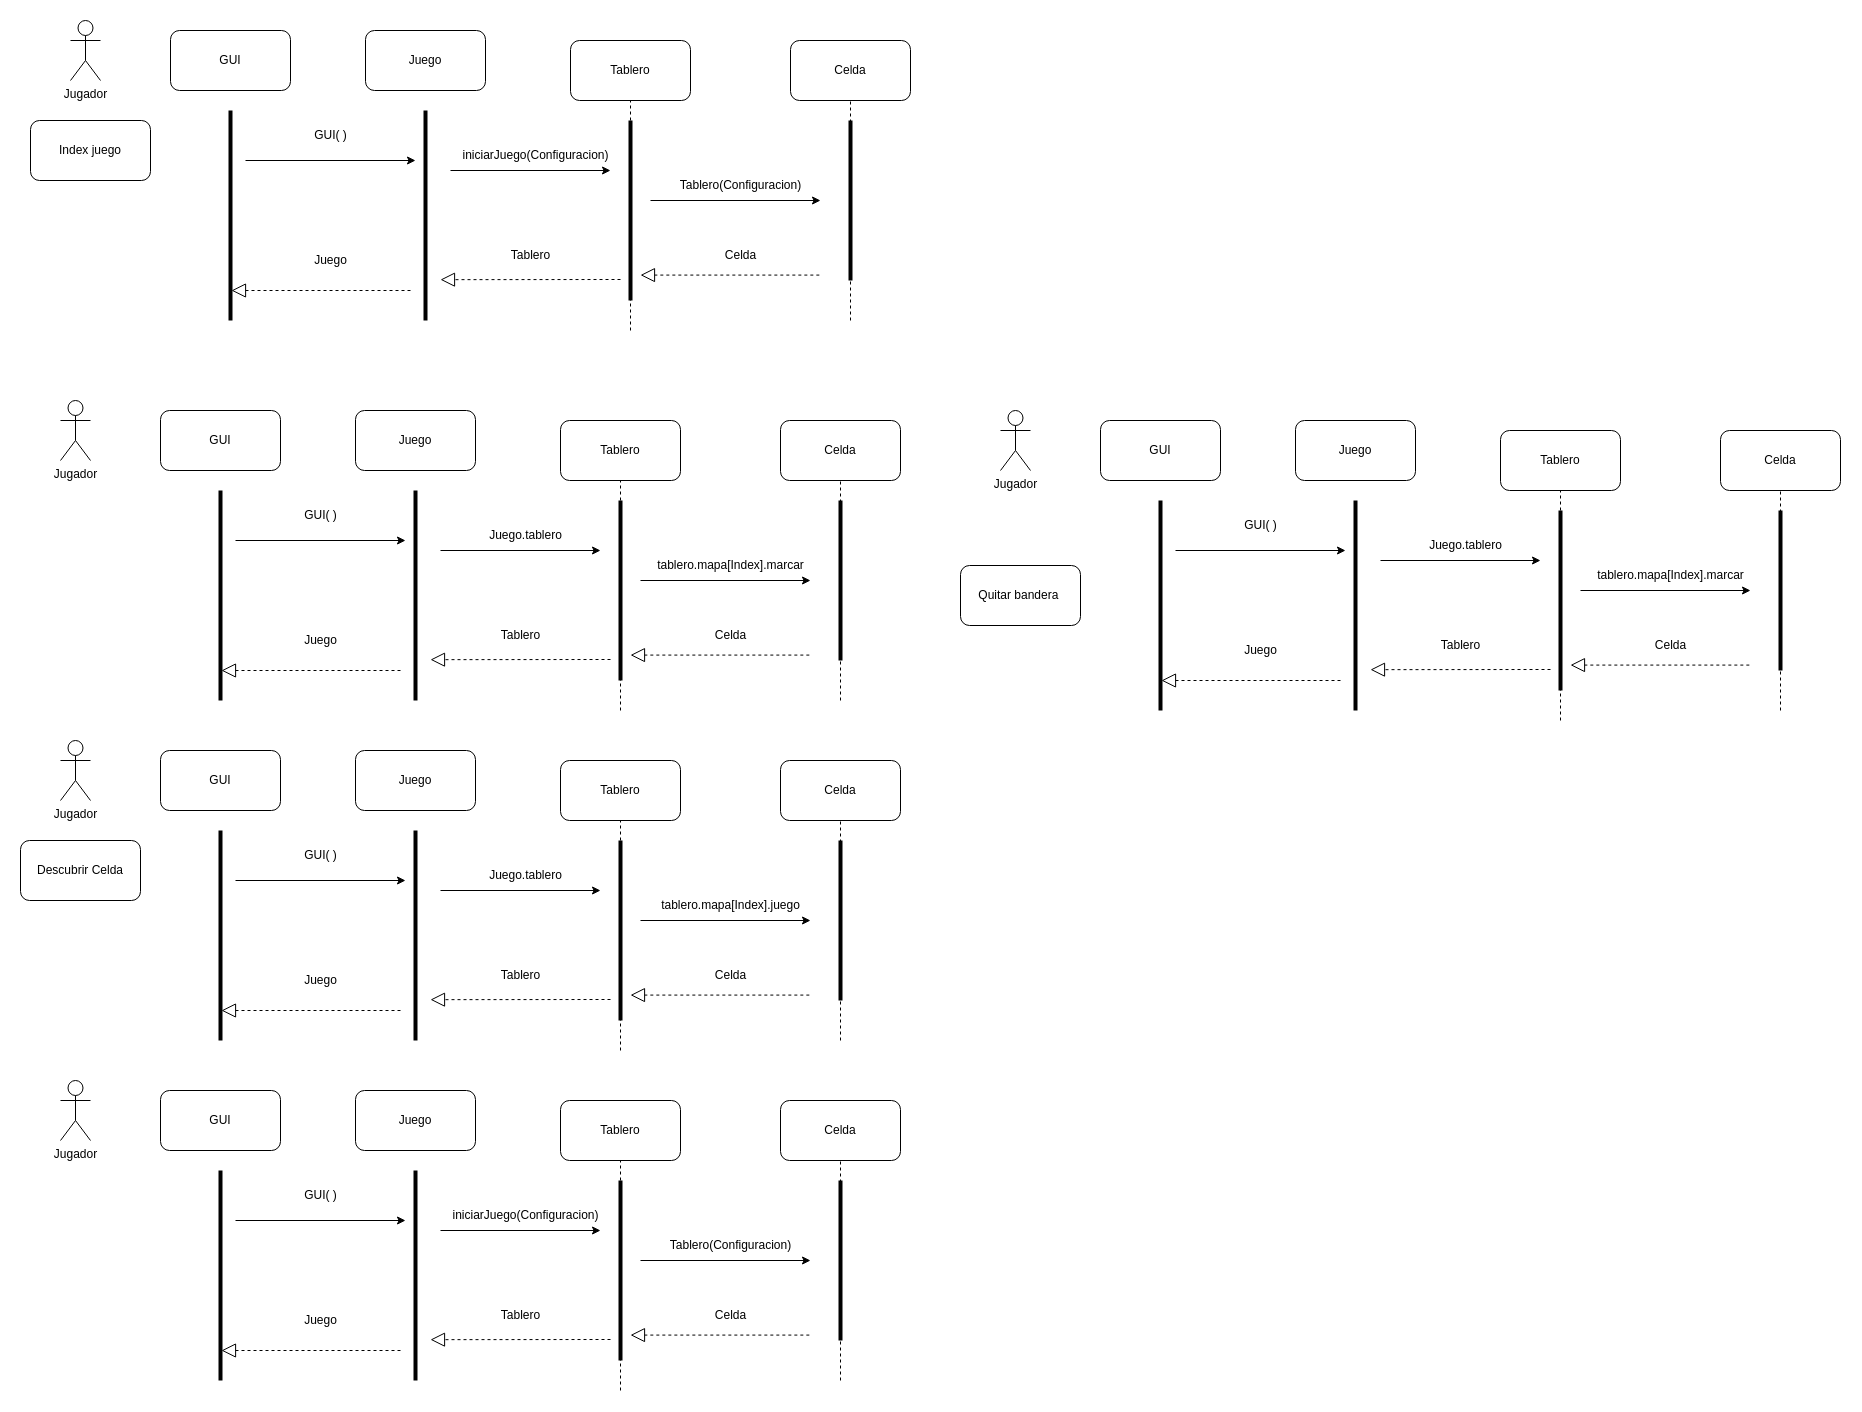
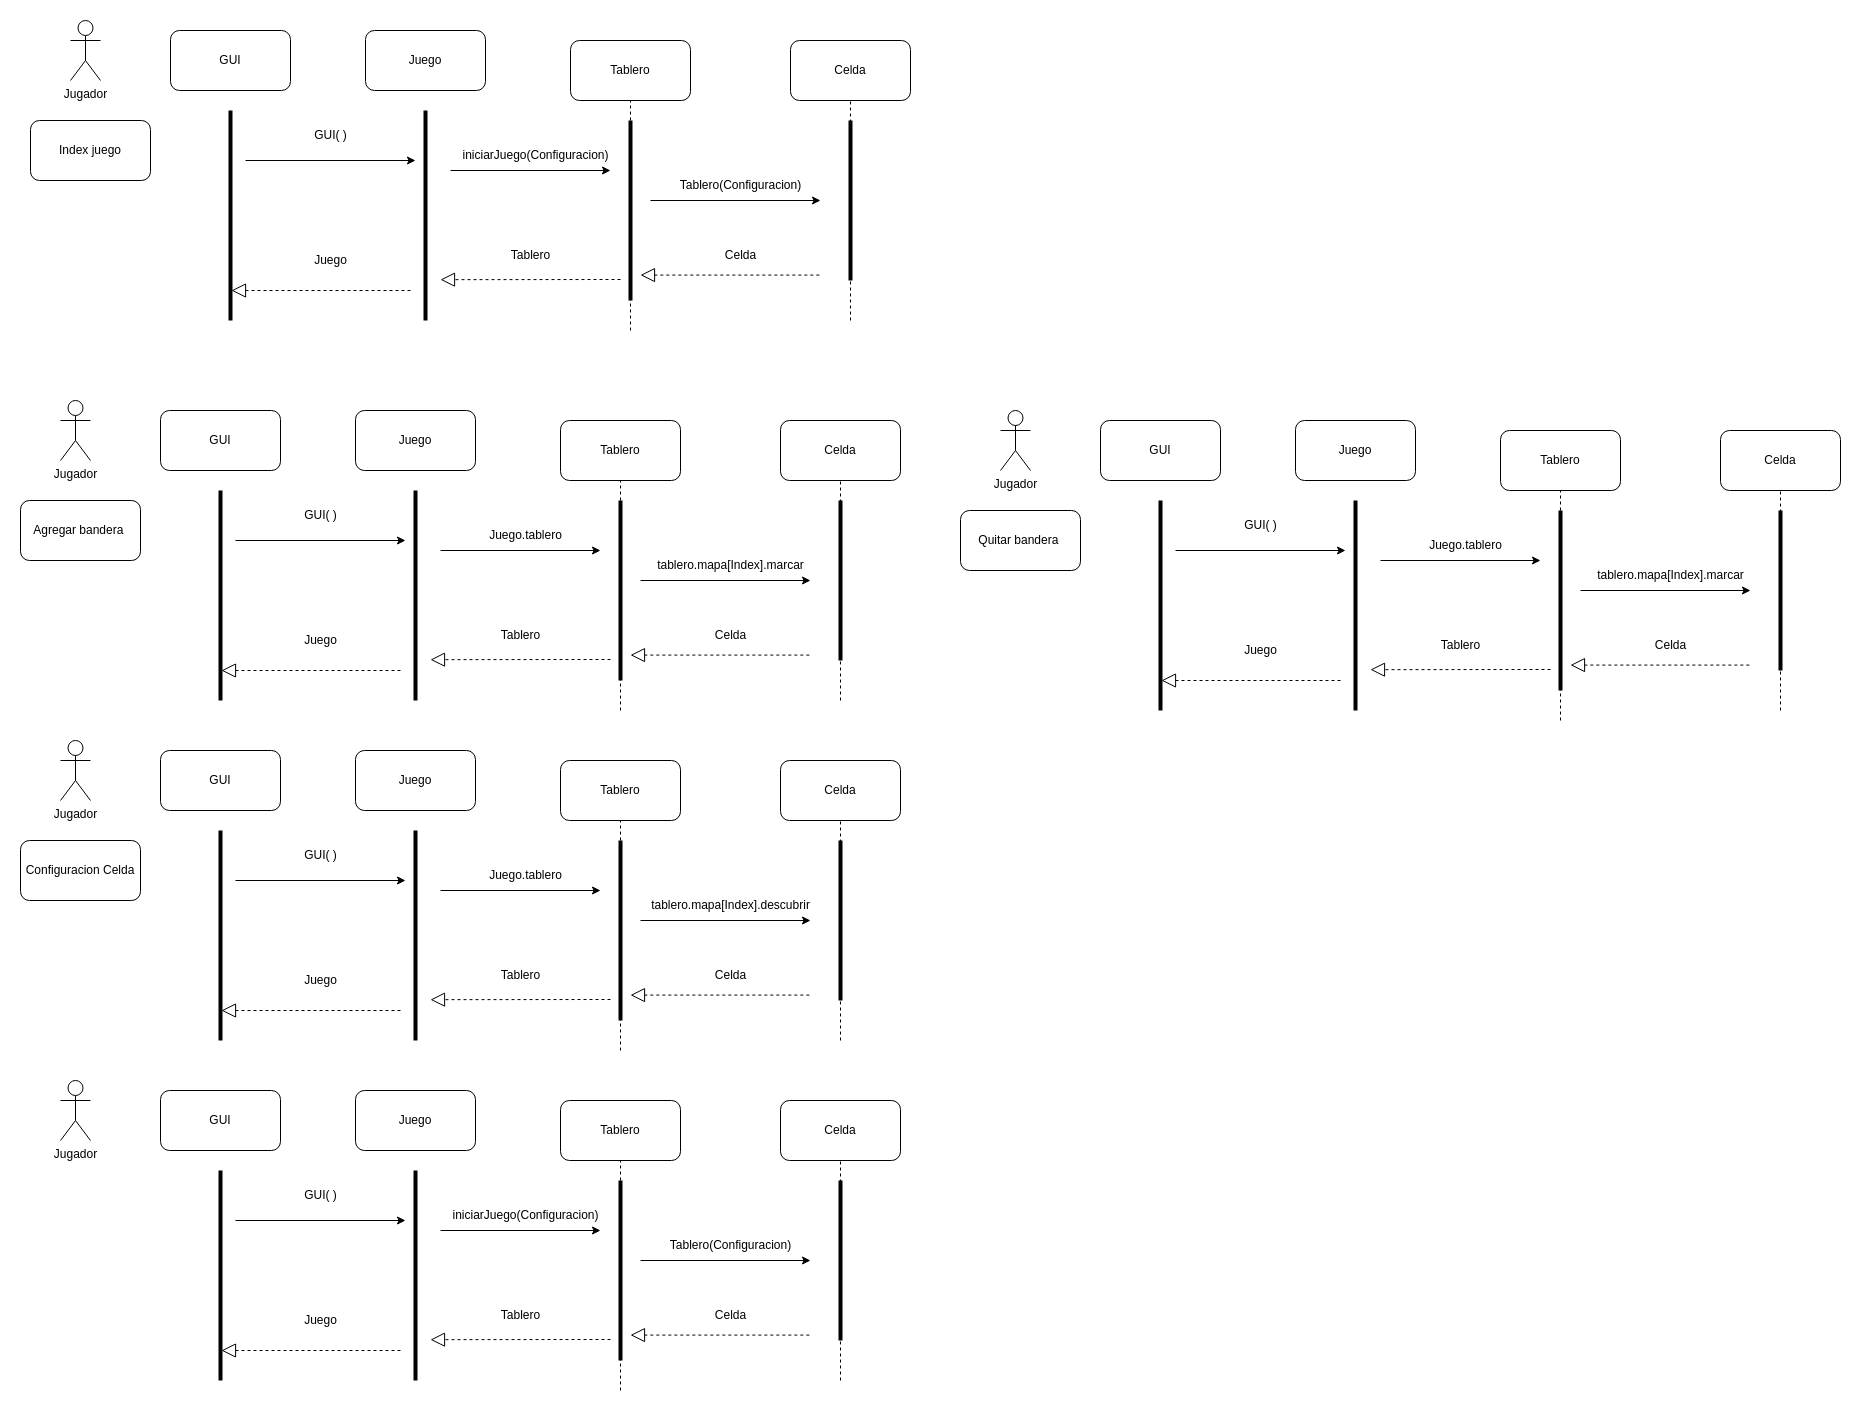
node "Agregar bandera": added
node "Quitar bandera": moved (1021, 596) -> (1021, 541)
node "Descubrir Celda": label "Descubrir Celda" -> "Configuracion Celda"
node "tablero.mapa[Index].juego": label "tablero.mapa[Index].juego" -> "tablero.mapa[Index].descubrir"
